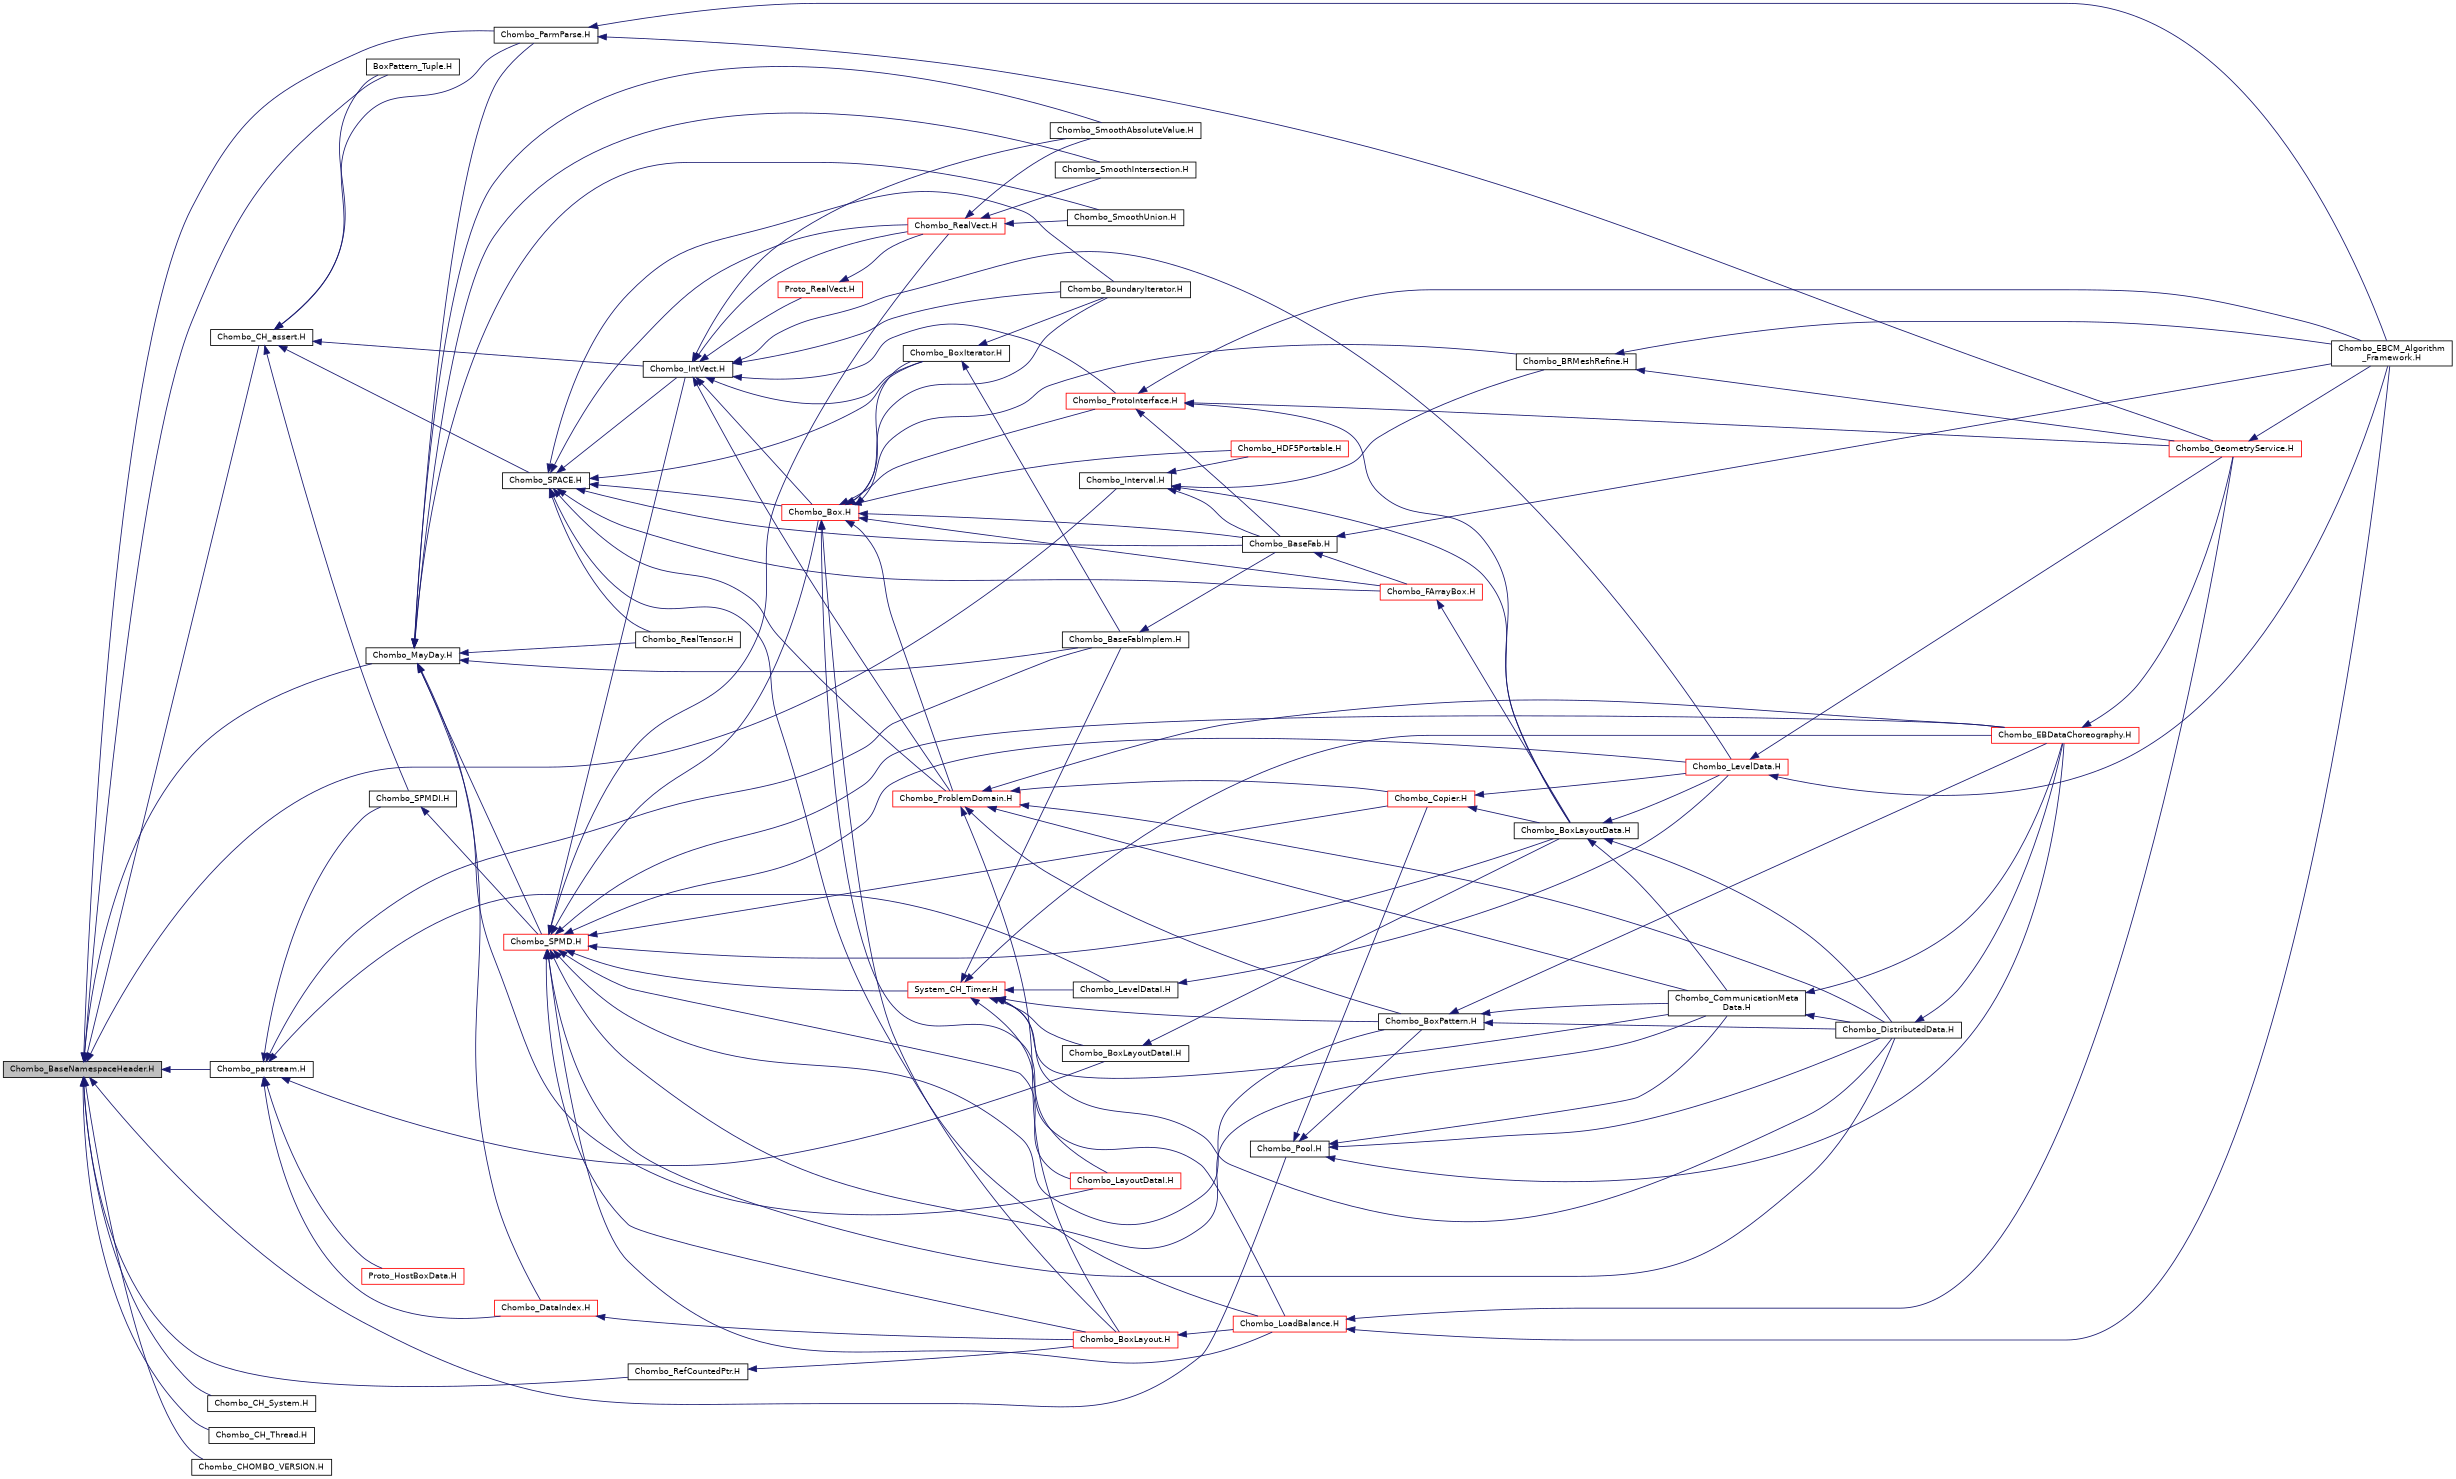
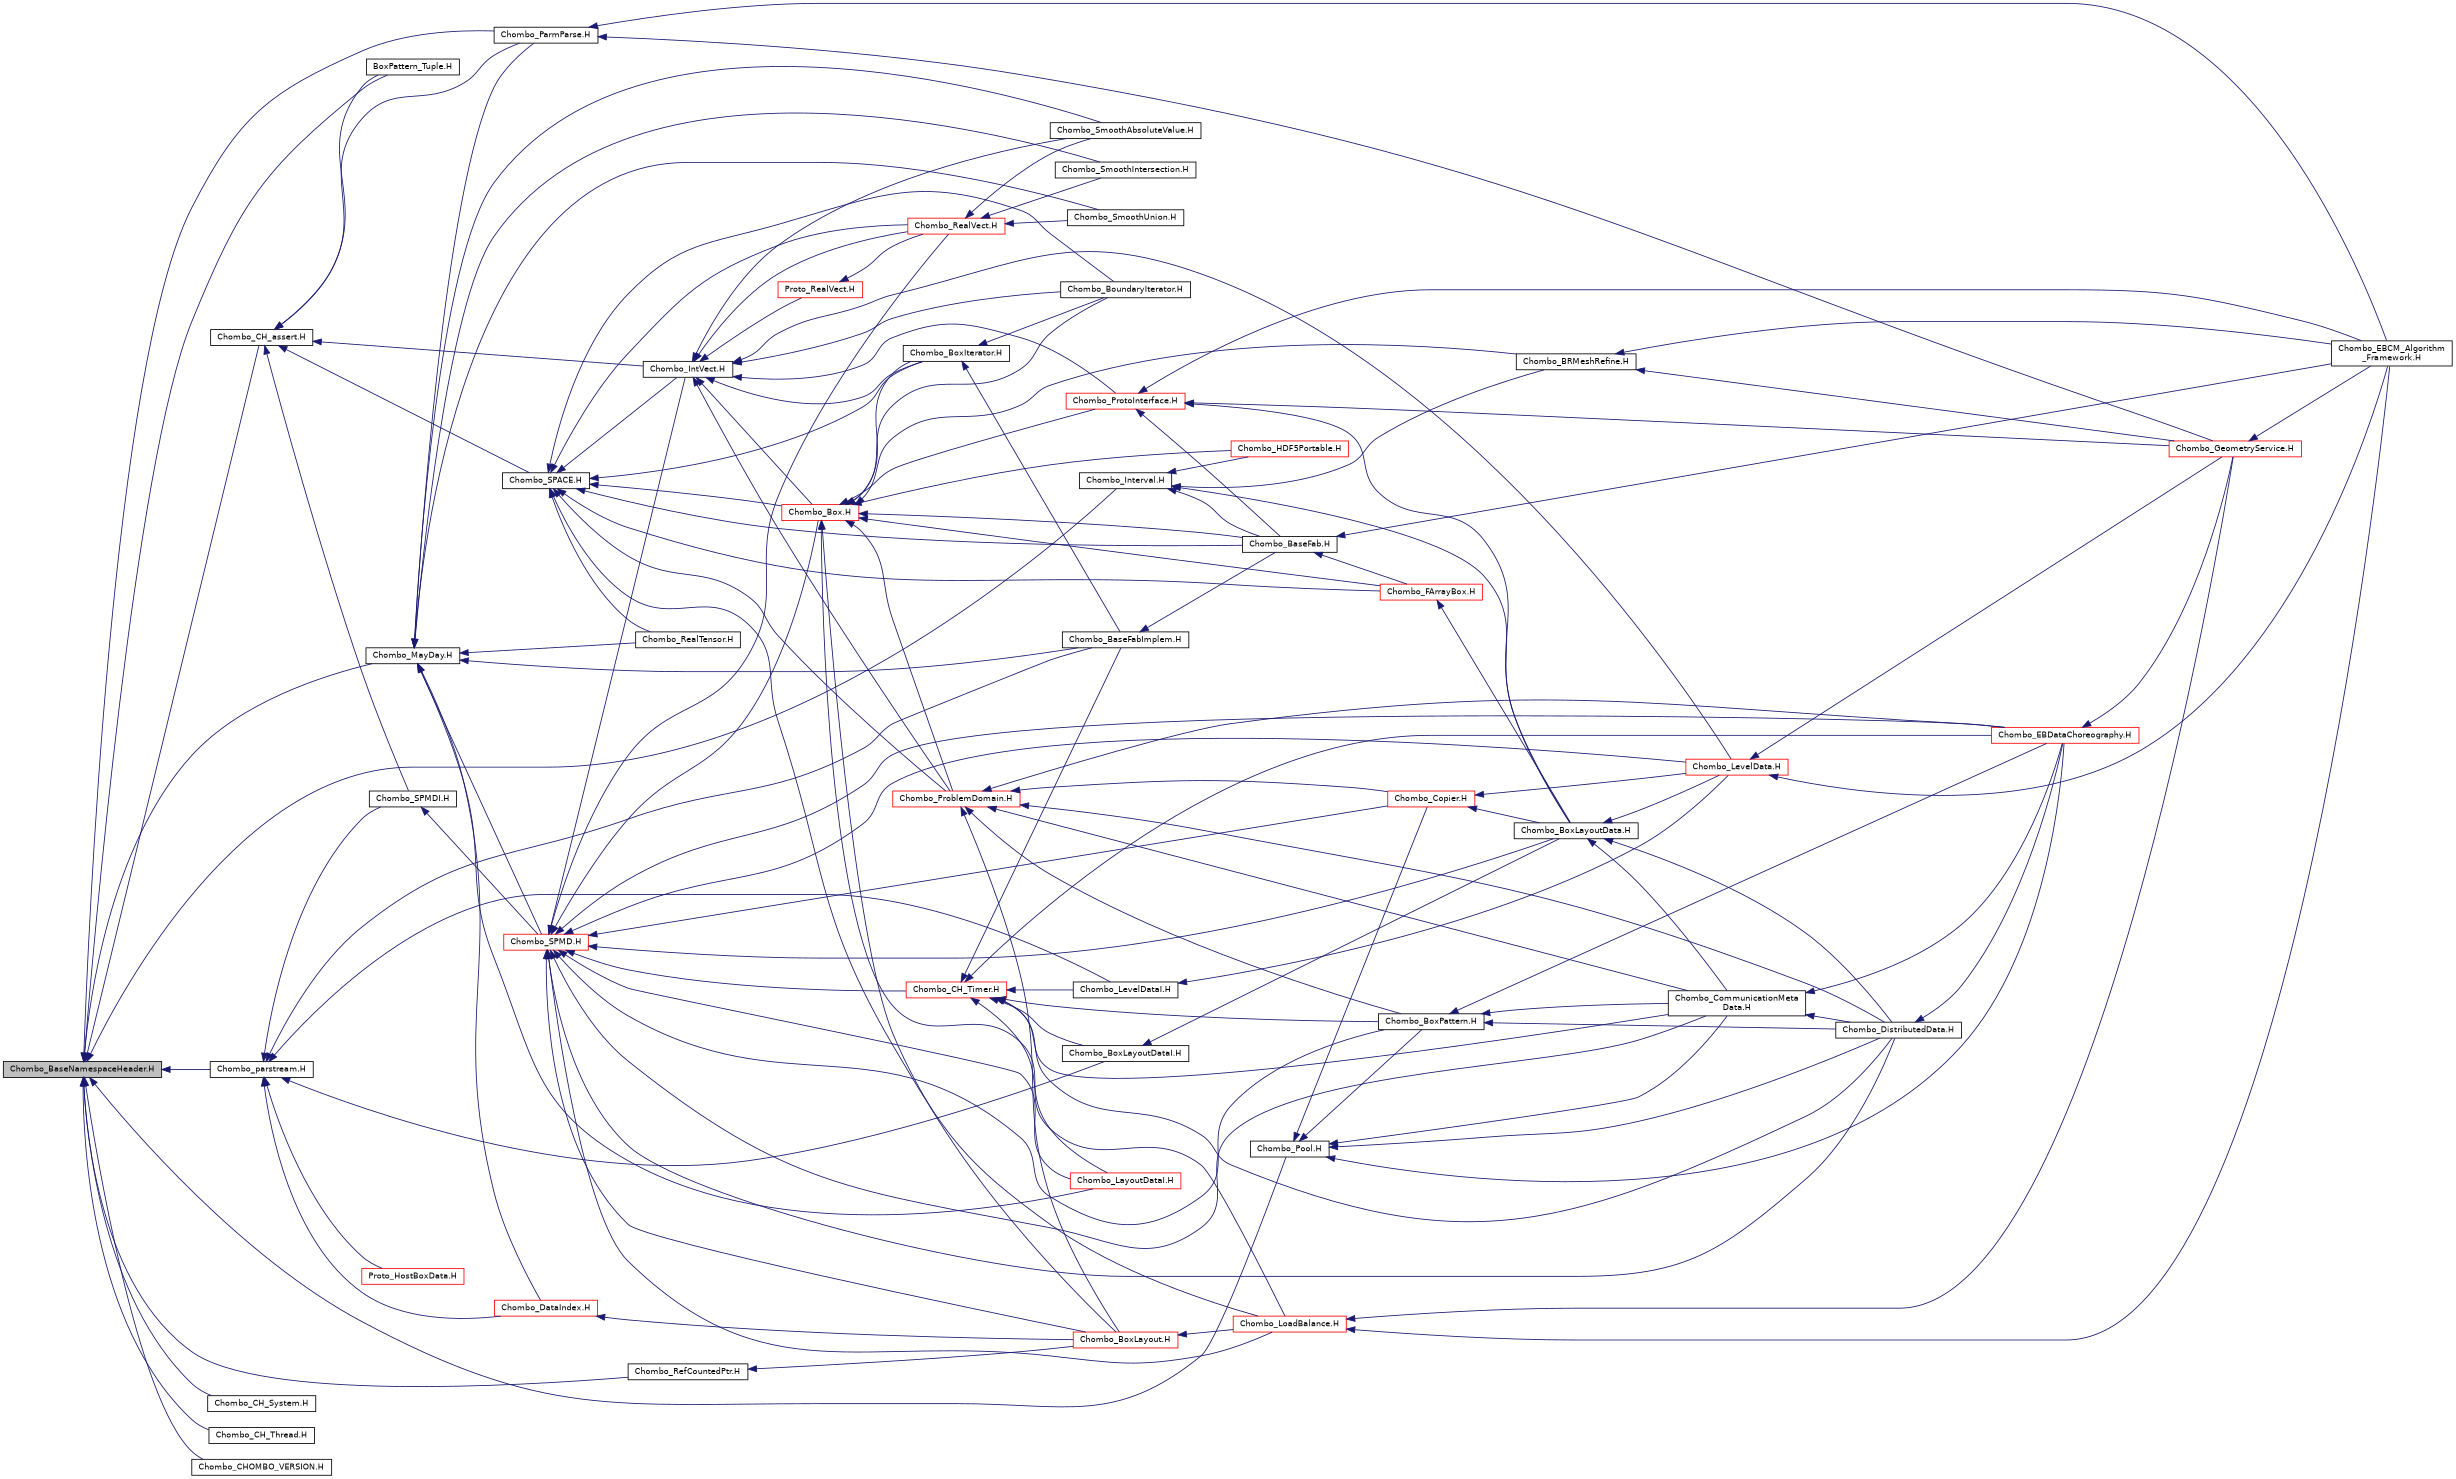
node "System_CH_Timer.H": label "System_CH_Timer.H" -> "Chombo_CH_Timer.H"
